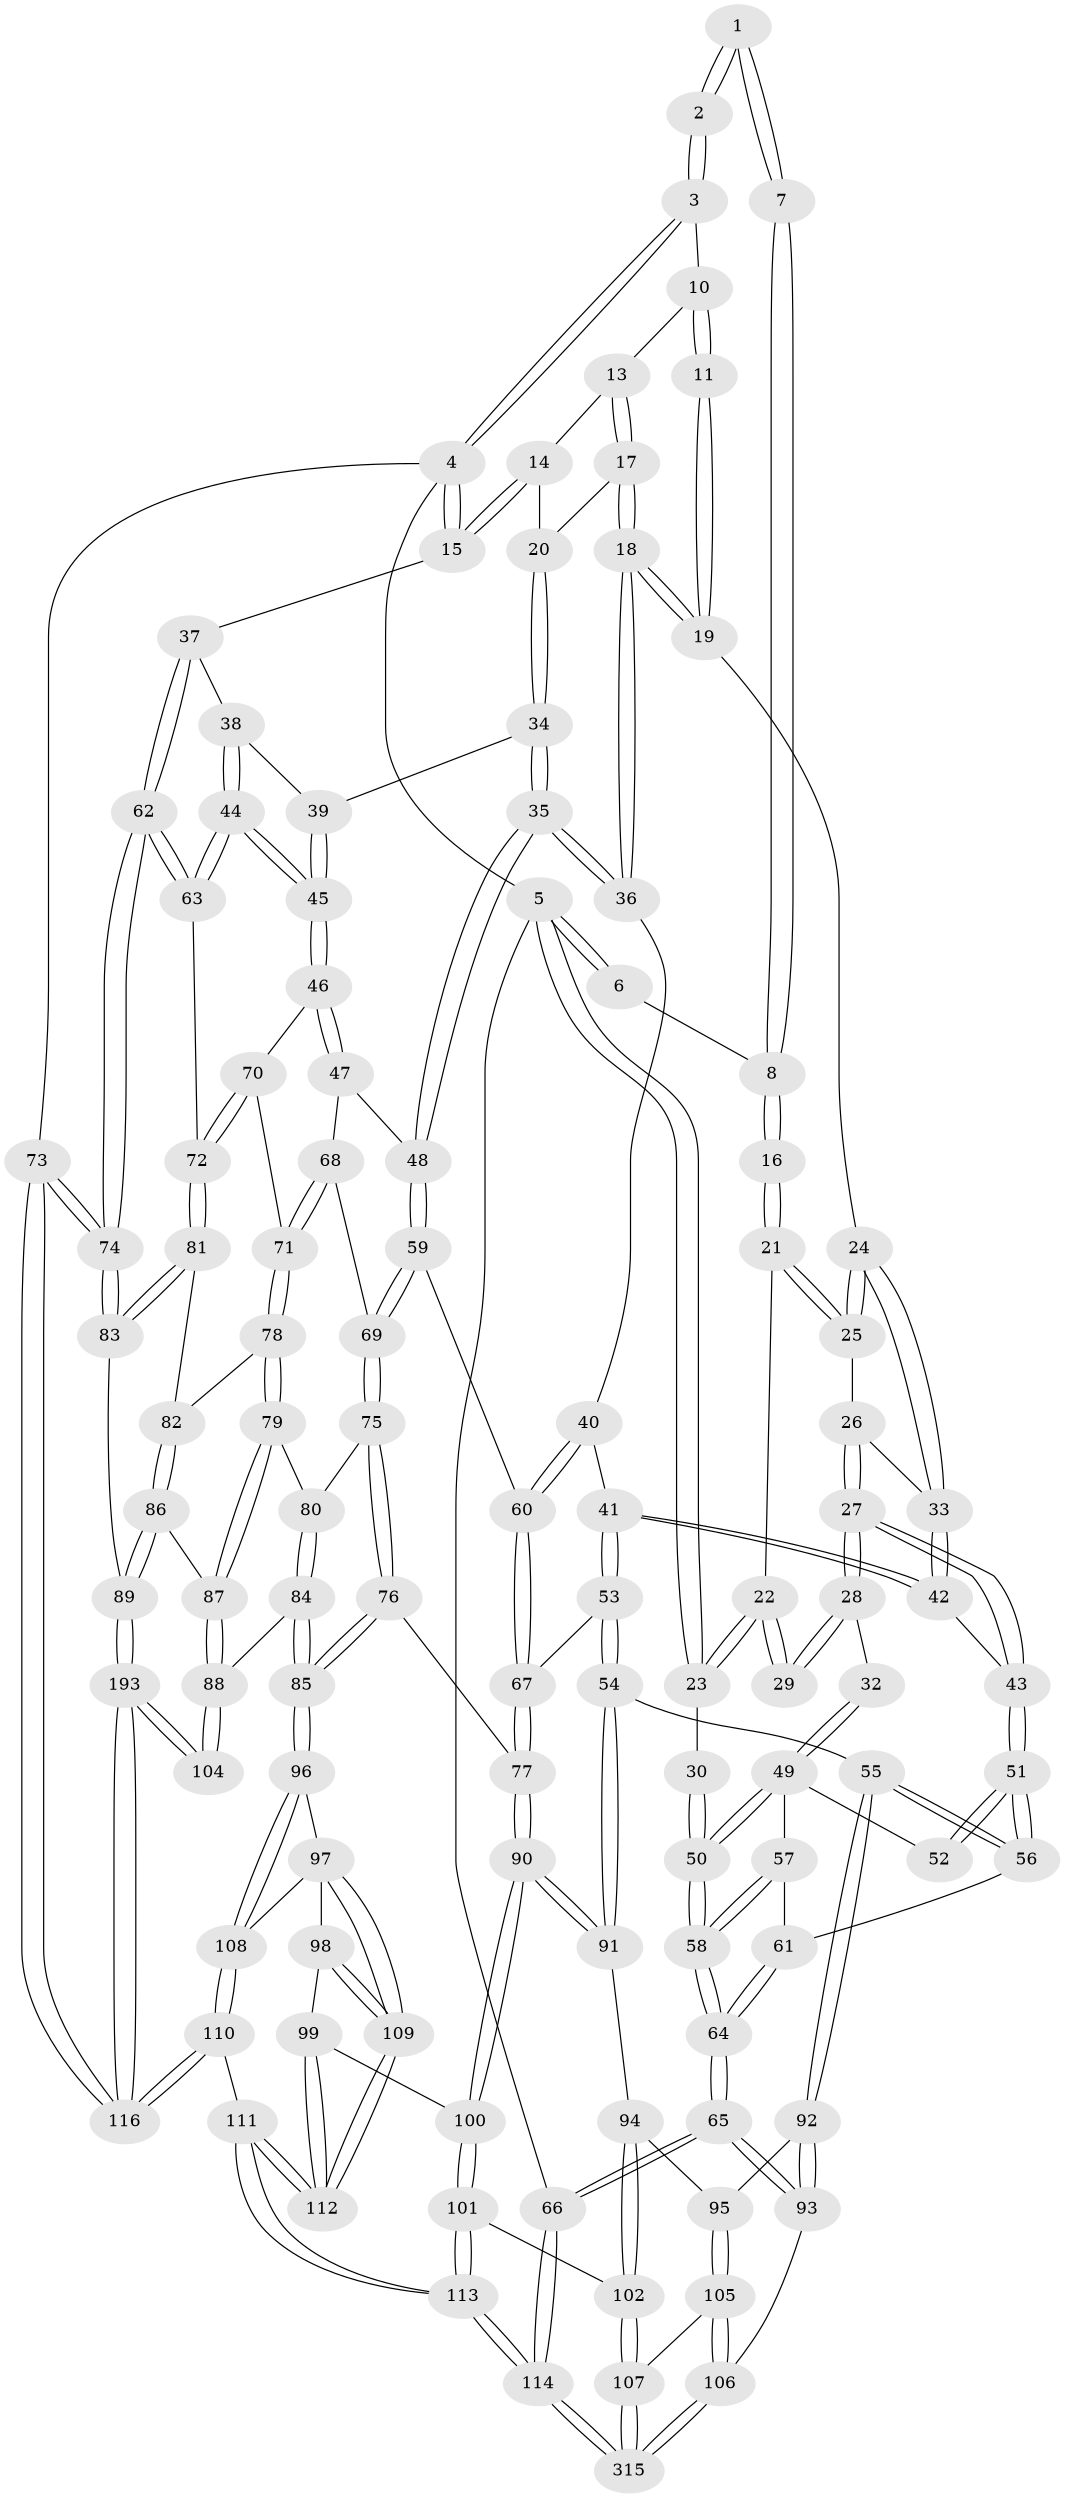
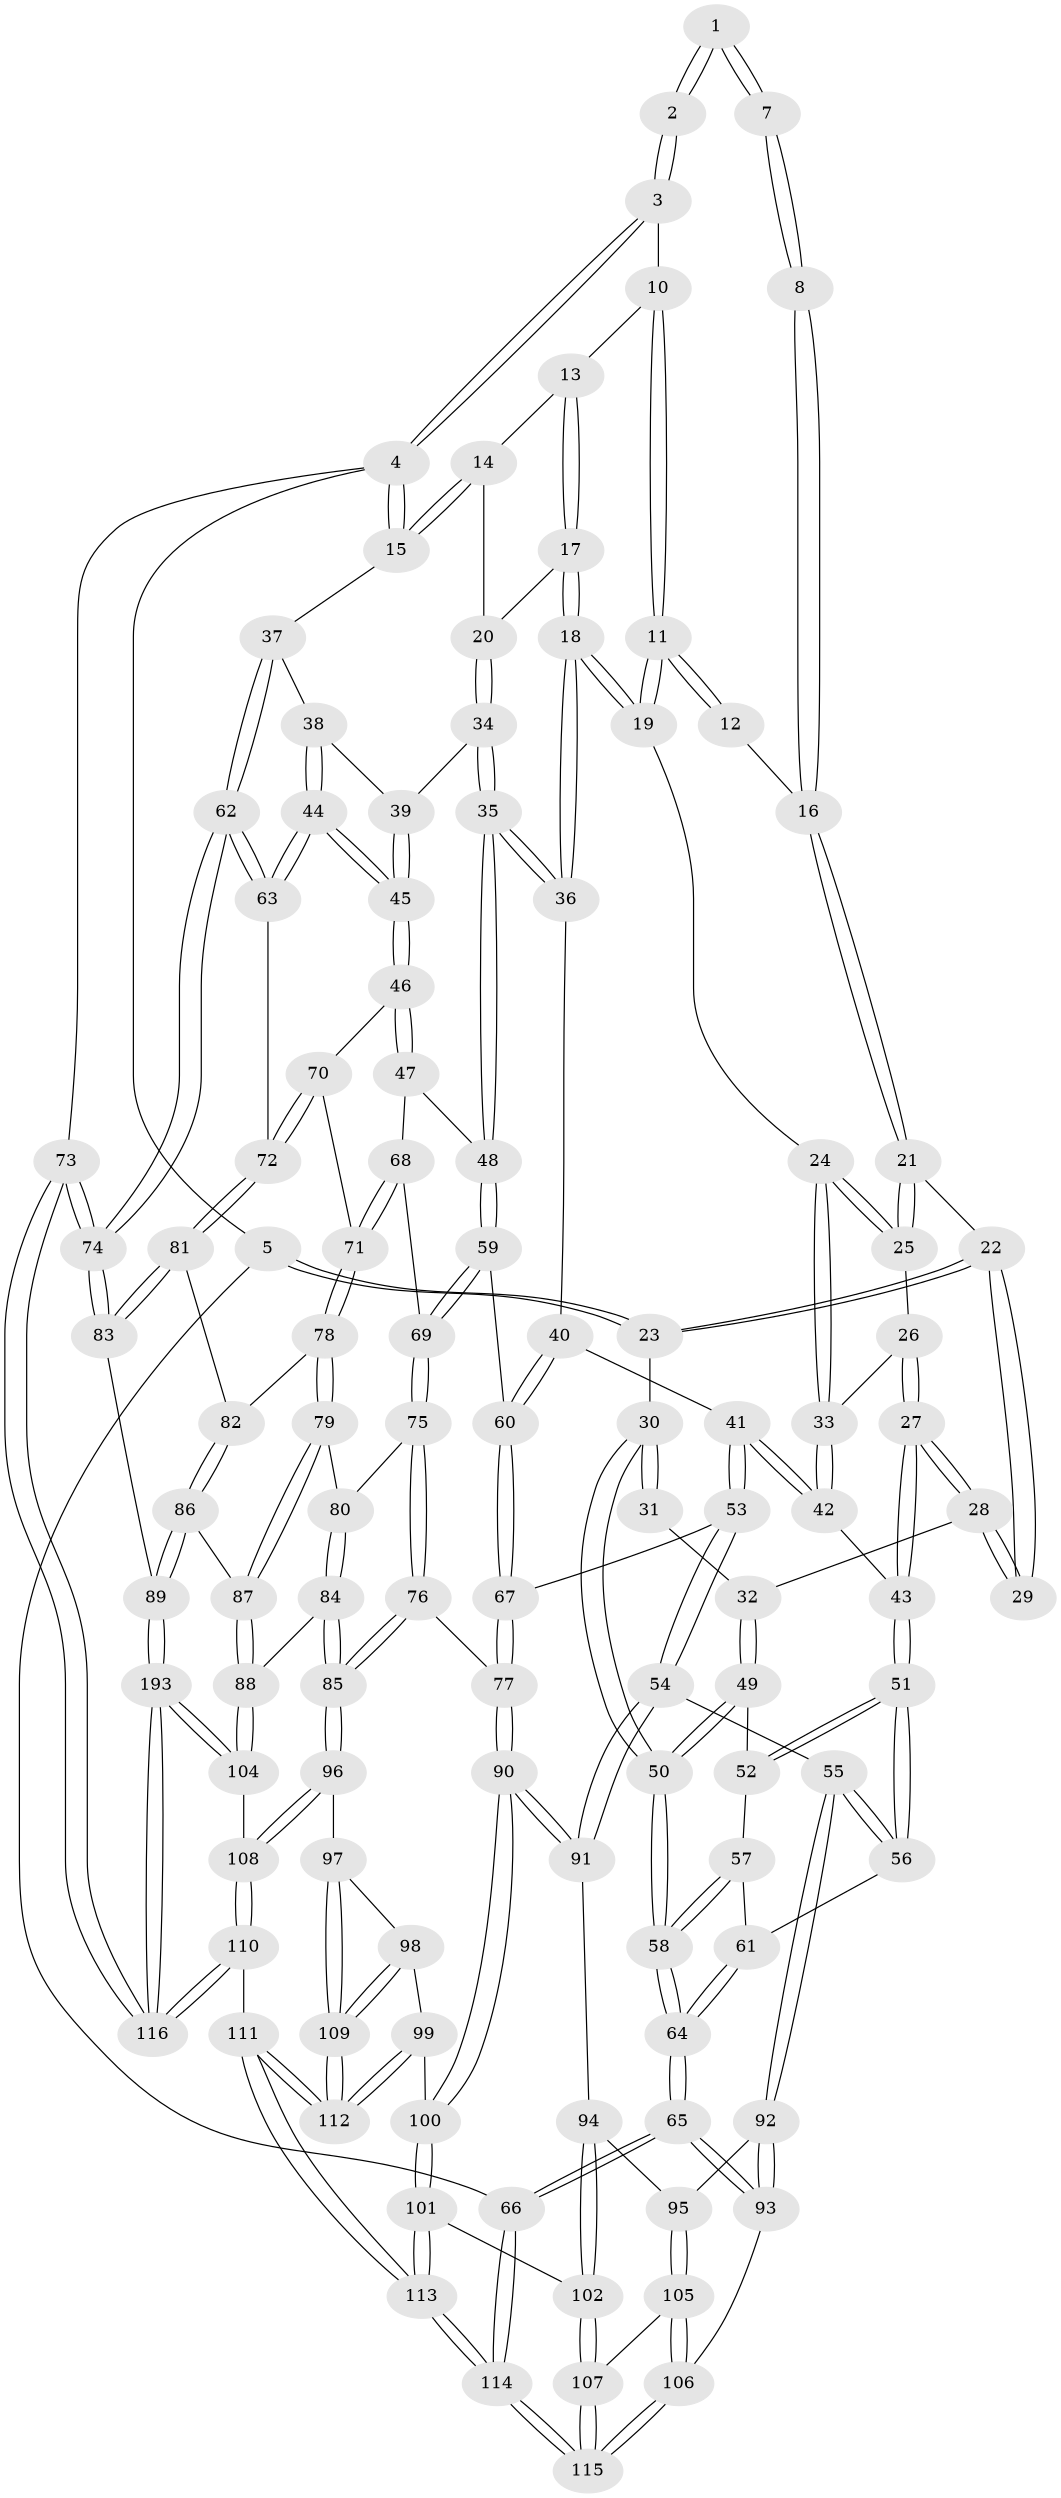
node "12": added
node "6": removed
node "31": added
edge "49" -- "57": now "52" -- "57"
edge "97" -- "108": now "104" -- "108"
node "315": label "315" -> "115"
